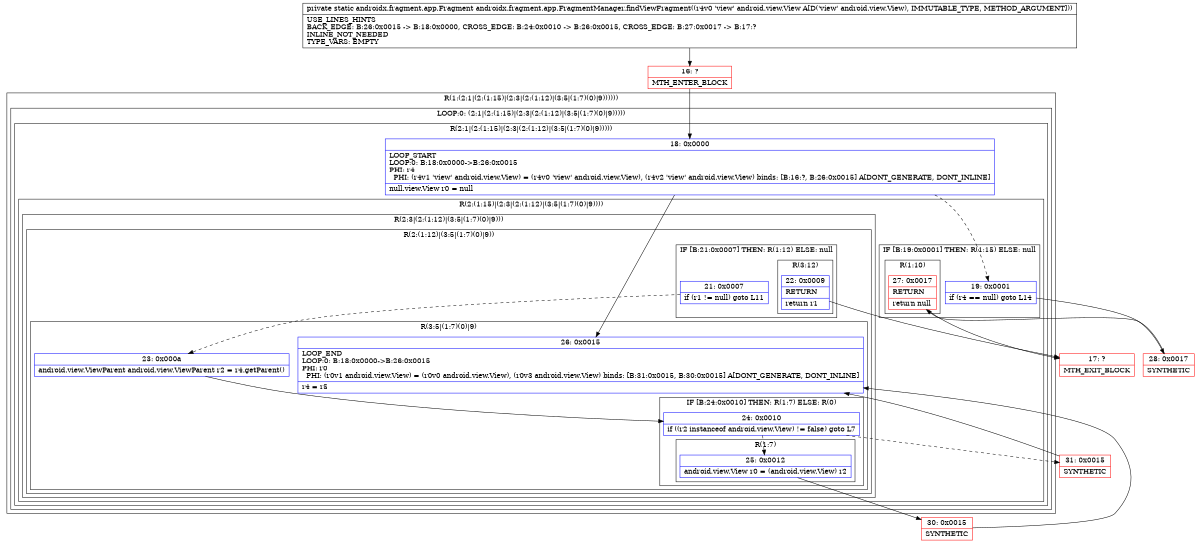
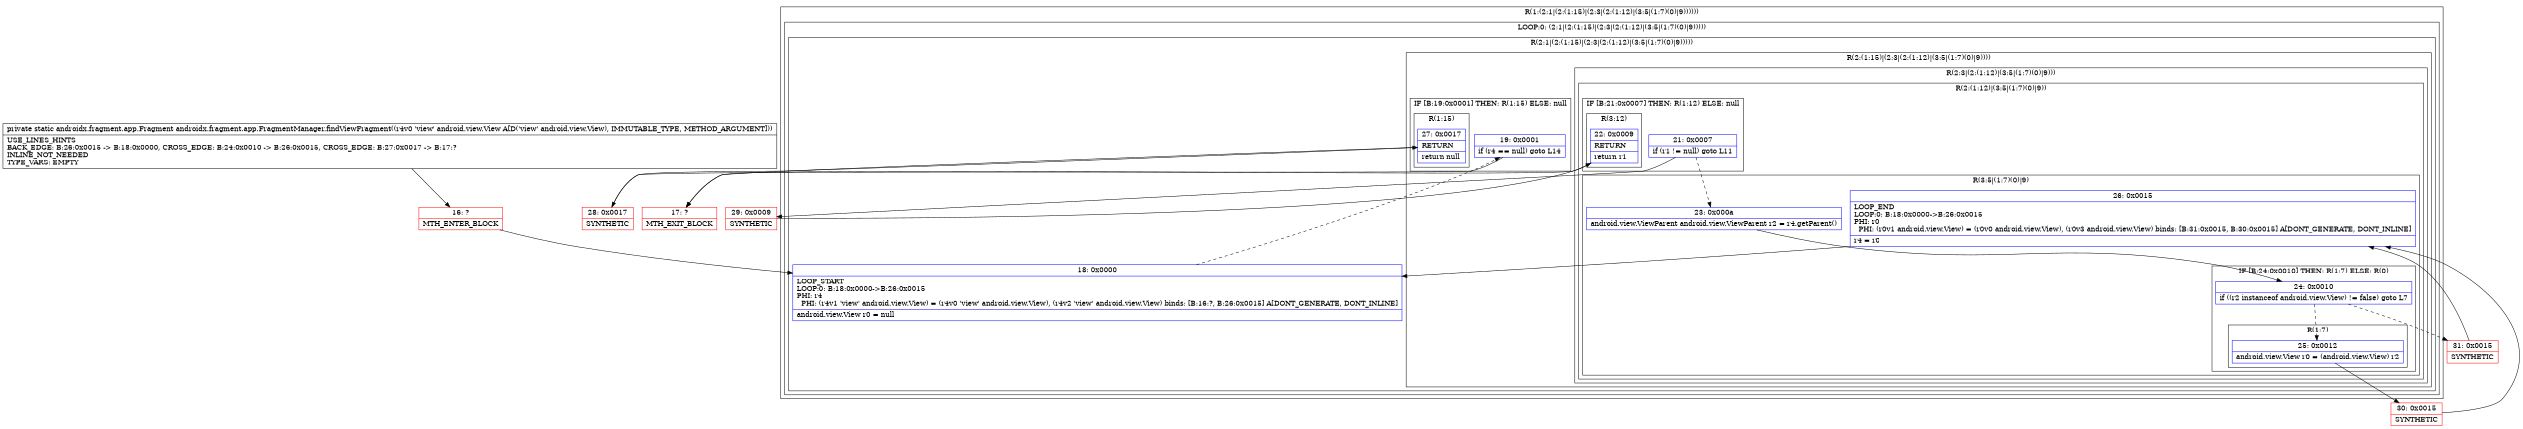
node "18: 0x0000": text "null.view.View r0 = null" -> "android.view.View r0 = null"
node "29: 0x0009": added
edge "18: 0x0000" -> "26: 0x0015": reversed
cluster "R(1:10)": label "R(1:10)" -> "R(1:15)"
node "27: 0x0017": color red -> blue
node "26: 0x0015": text "r4 = r5" -> "r4 = r0"
